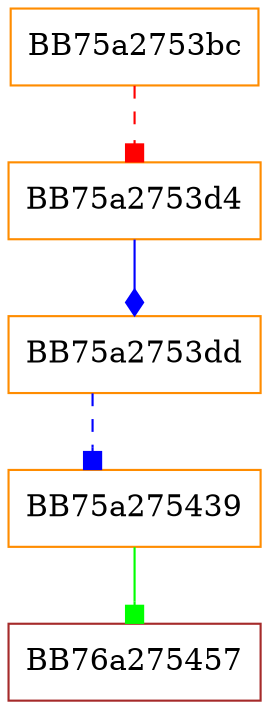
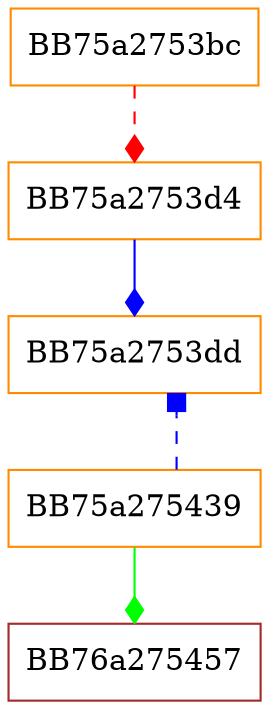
edge "BB75a2753bc" -> "BB75a2753d4": arrowhead box -> diamond
edge "BB75a2753dd" -> "BB75a275439": reversed
edge "BB75a275439" -> "BB76a275457": arrowhead box -> diamond
